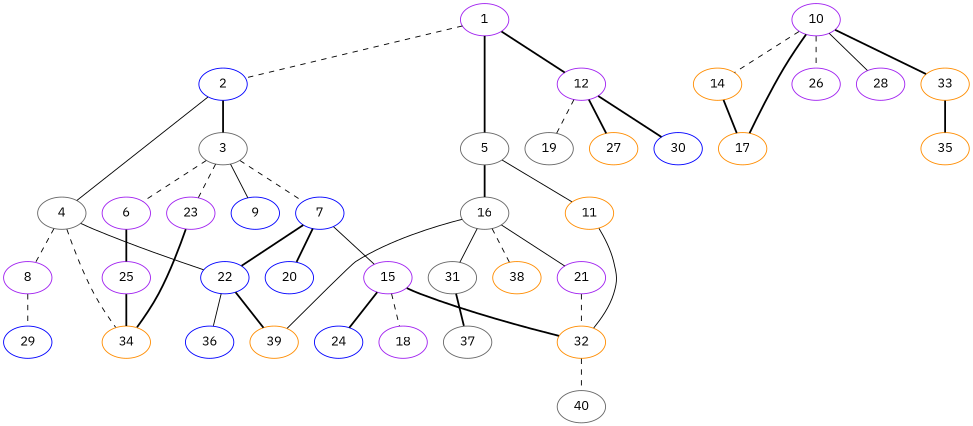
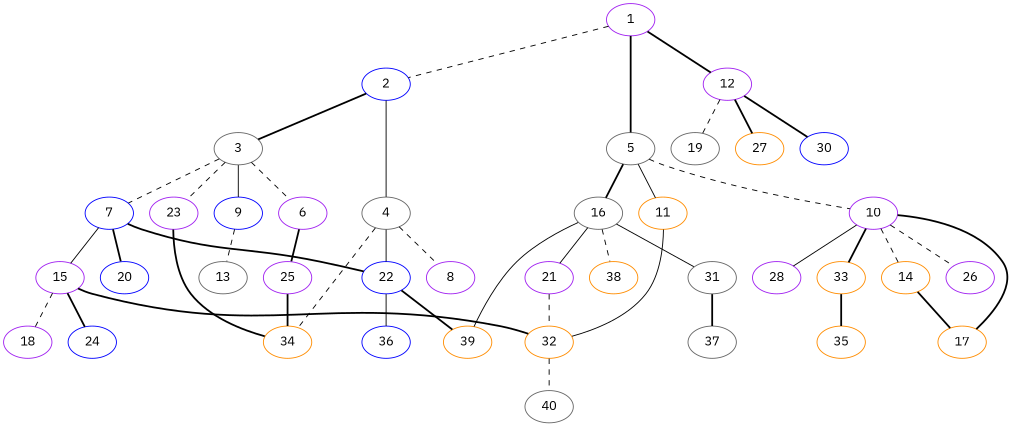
edge "5" -- "10": added
node "13": added
node "29": removed
